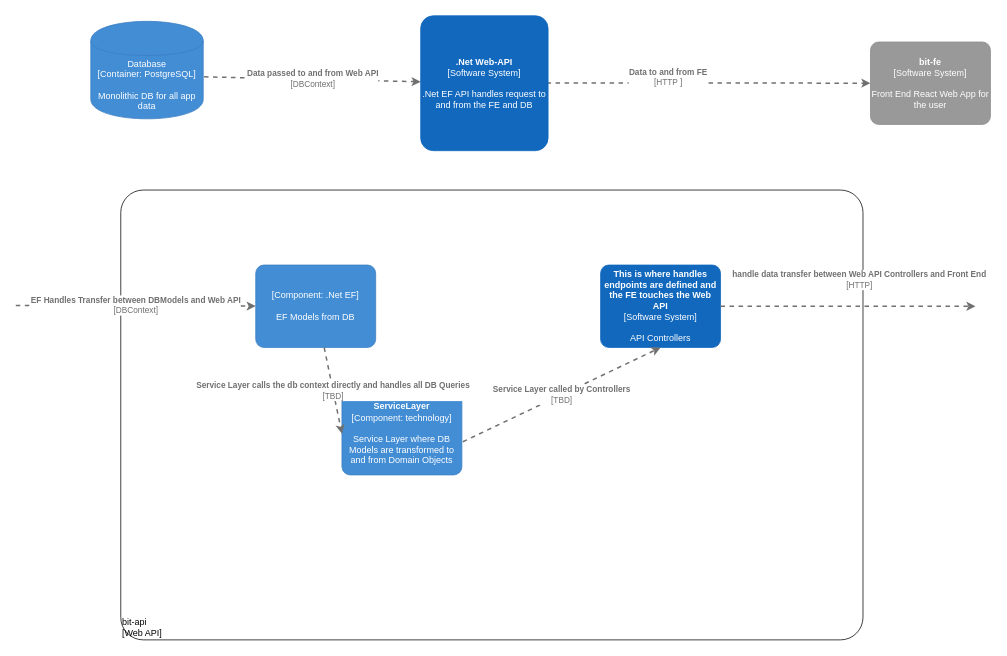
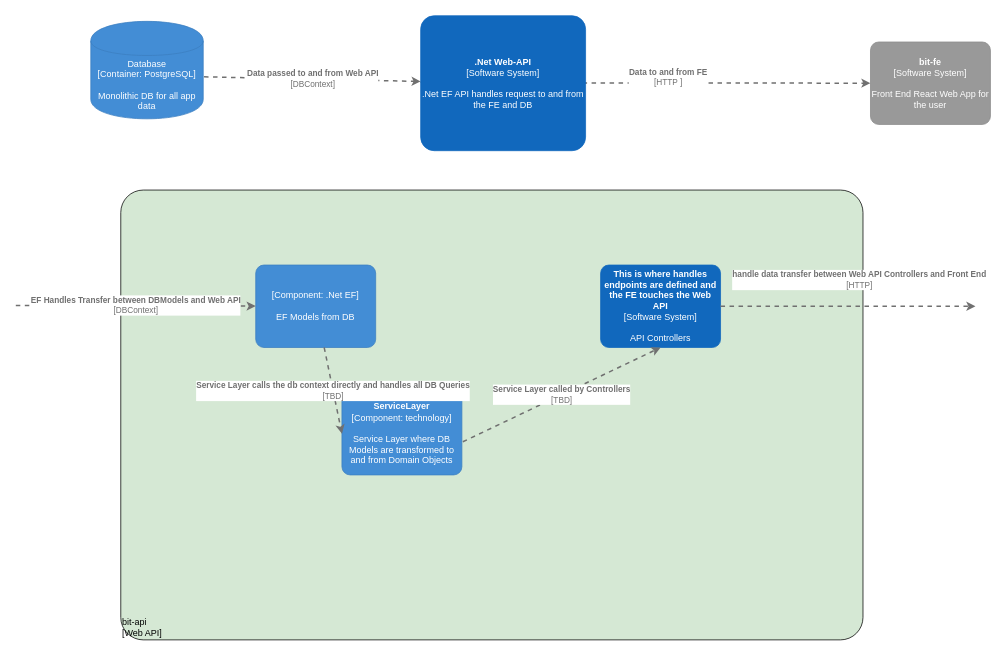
node ".Net Web-API [Software System] .Net EF API handles request to and from the FE and DB": size 128x135 -> 165x135
node "bit-api [Web API]": fillcolor #ffffff -> #d5e8d4
